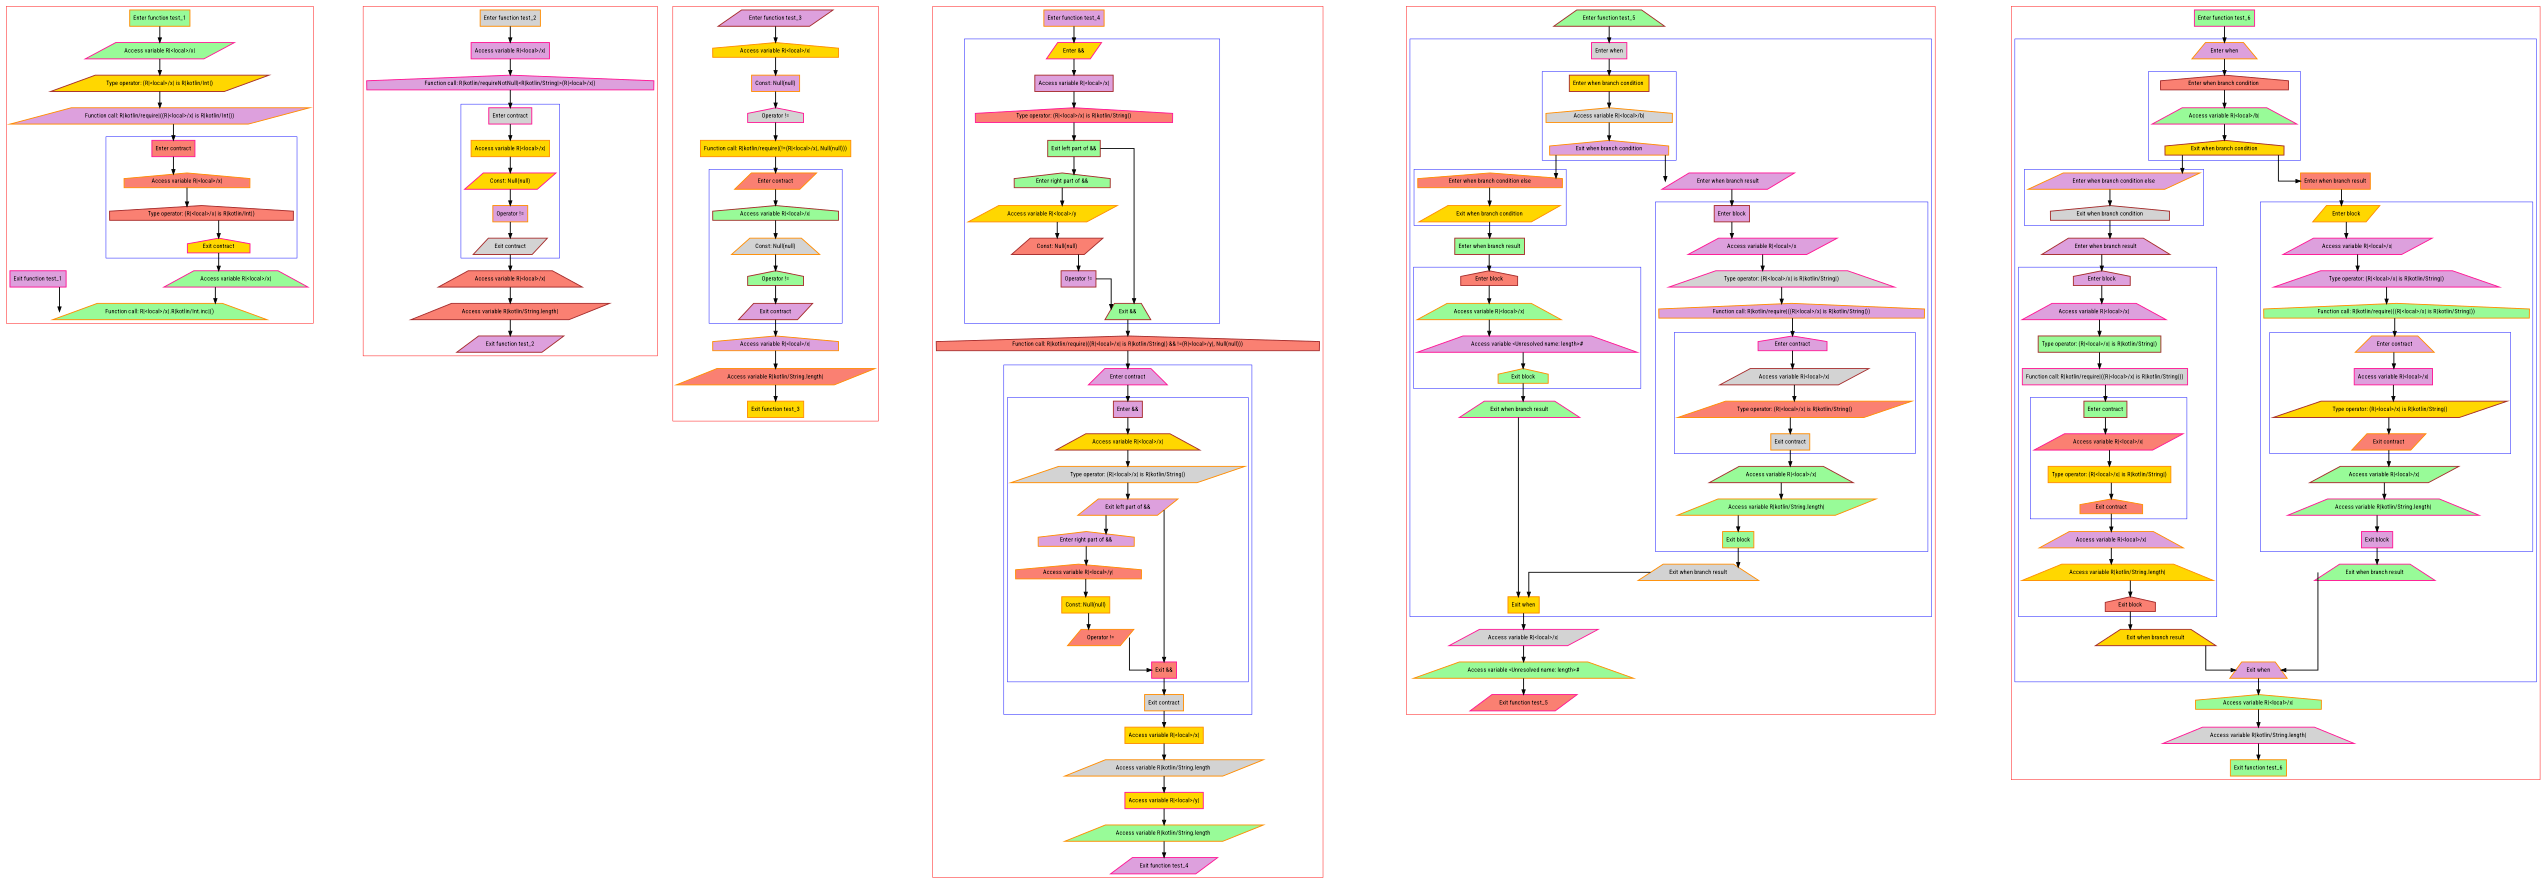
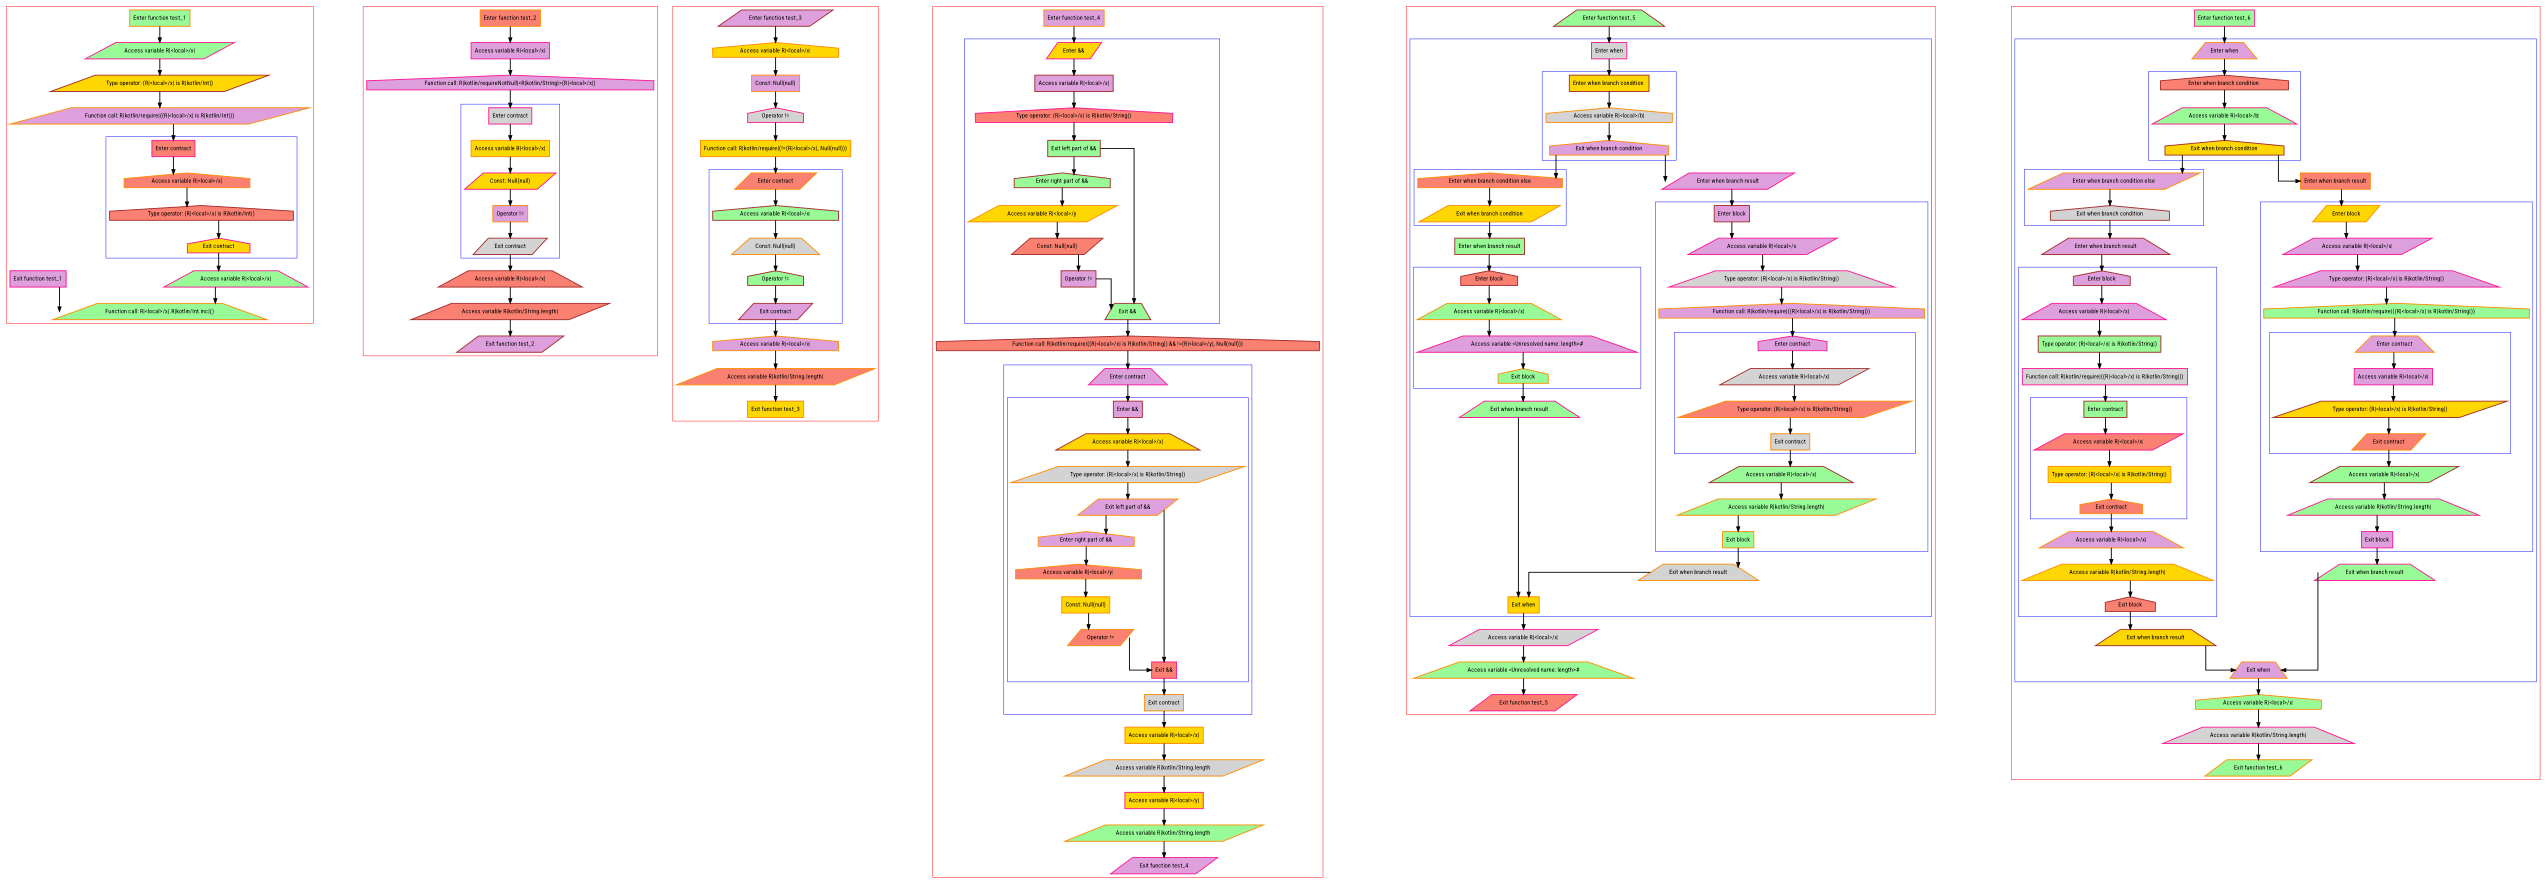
node "Enter function test_2": fillcolor lightgrey -> salmon
node "Exit function test_6": shape box -> parallelogram
